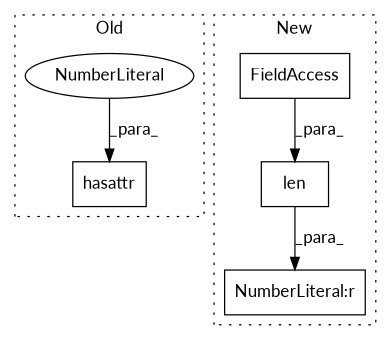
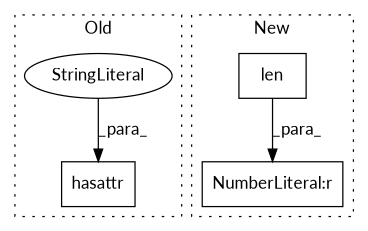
node "NumberLiteral": label "NumberLiteral" -> "StringLiteral"
node "FieldAccess": removed
